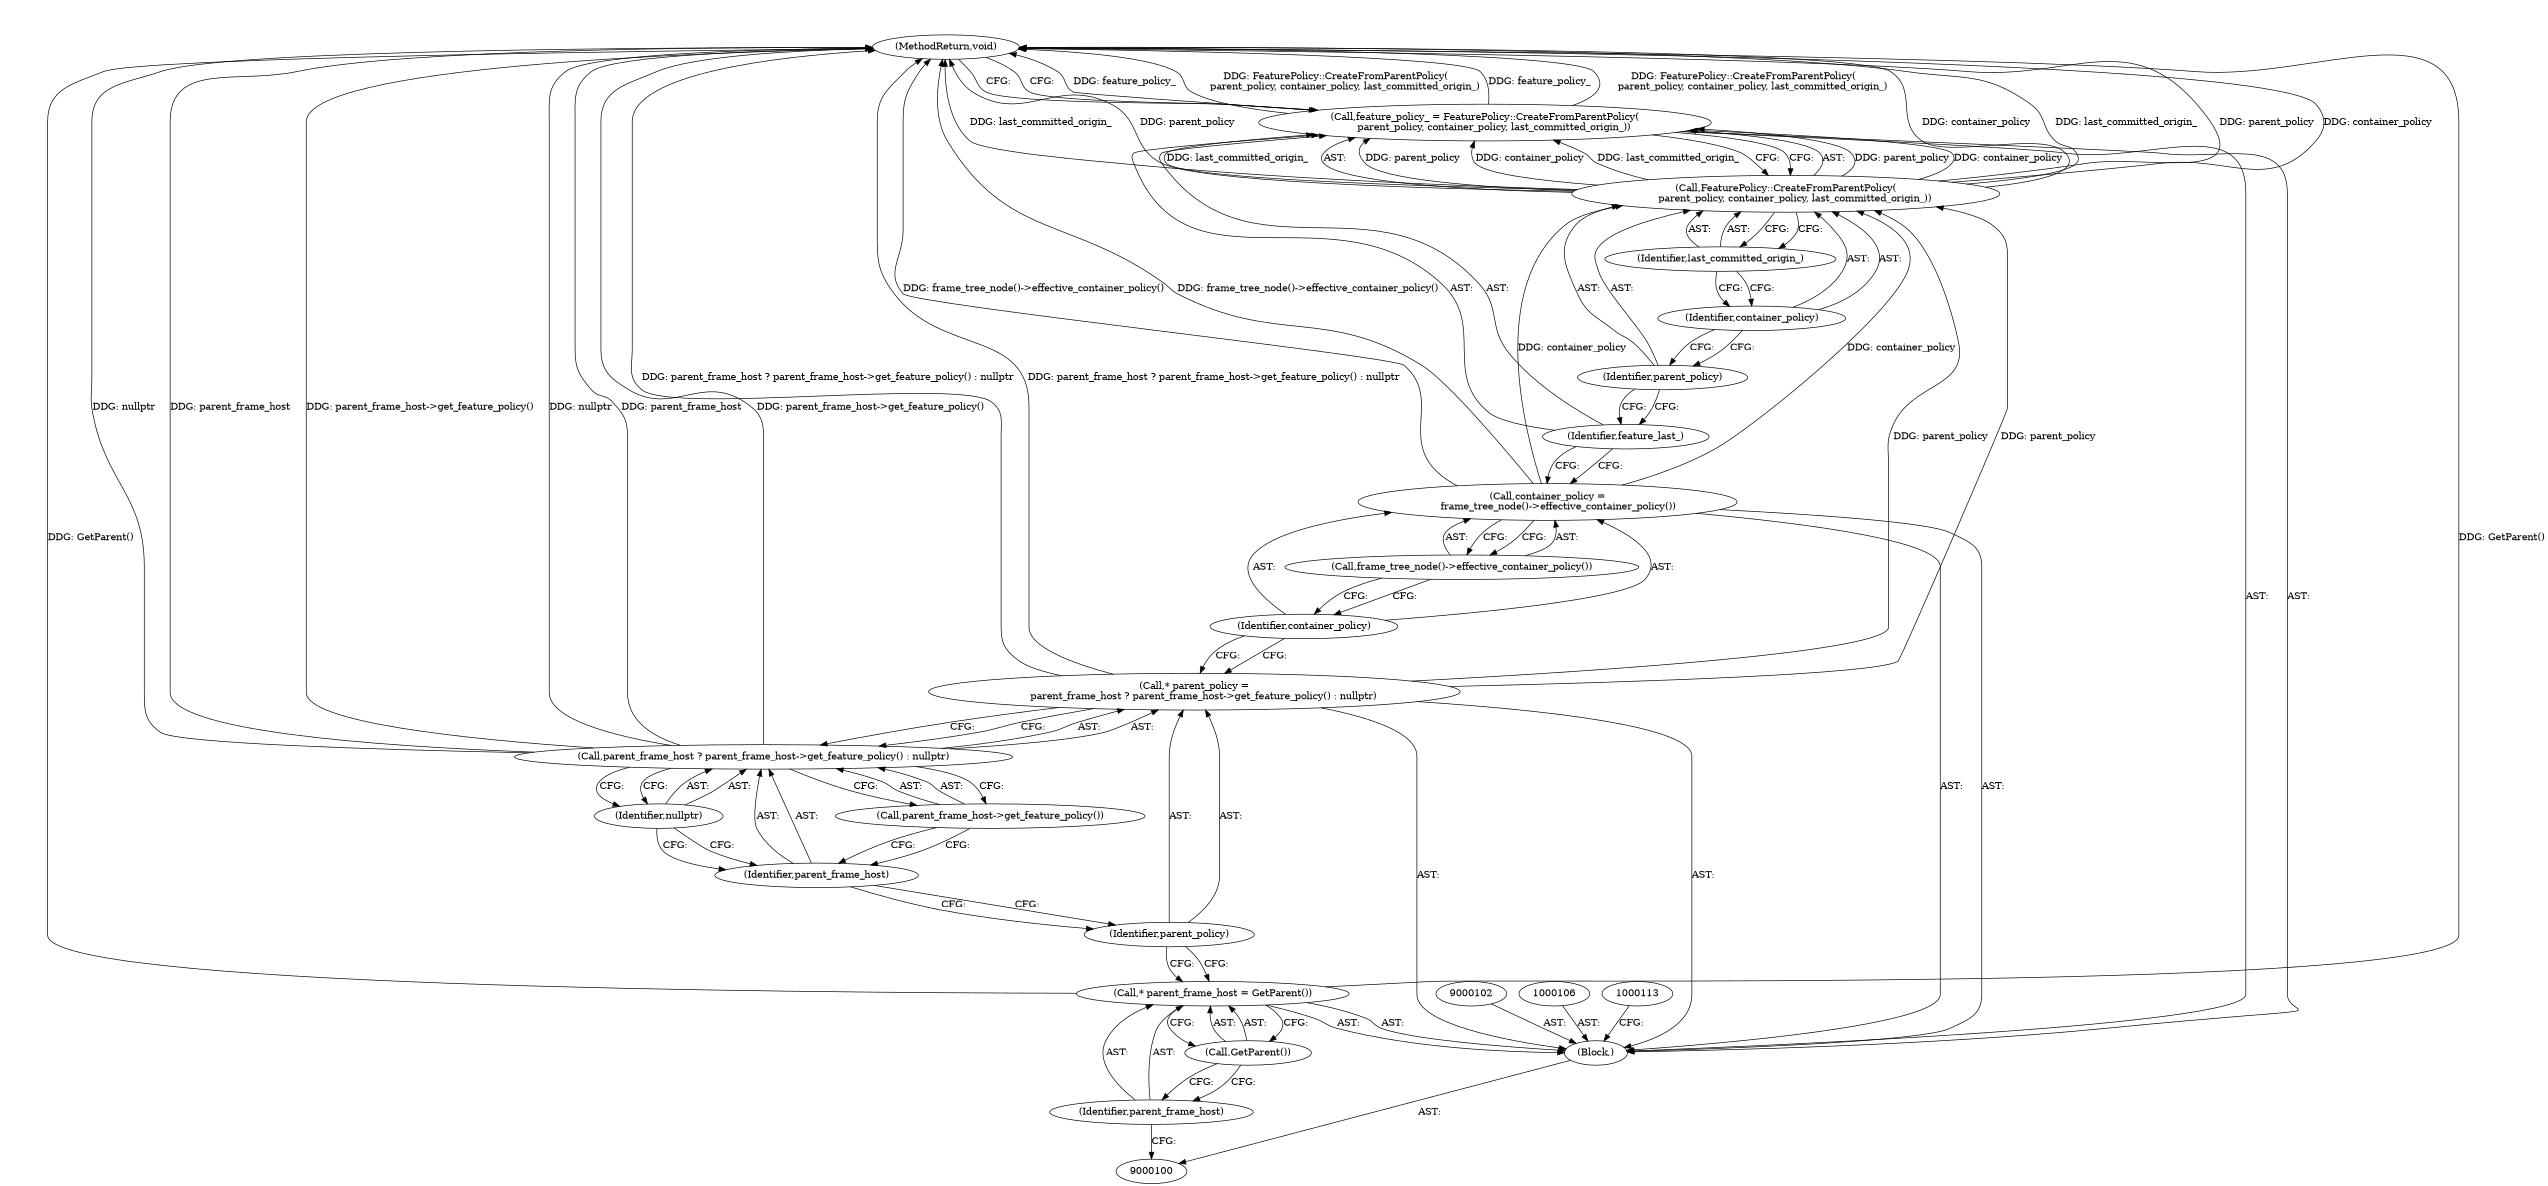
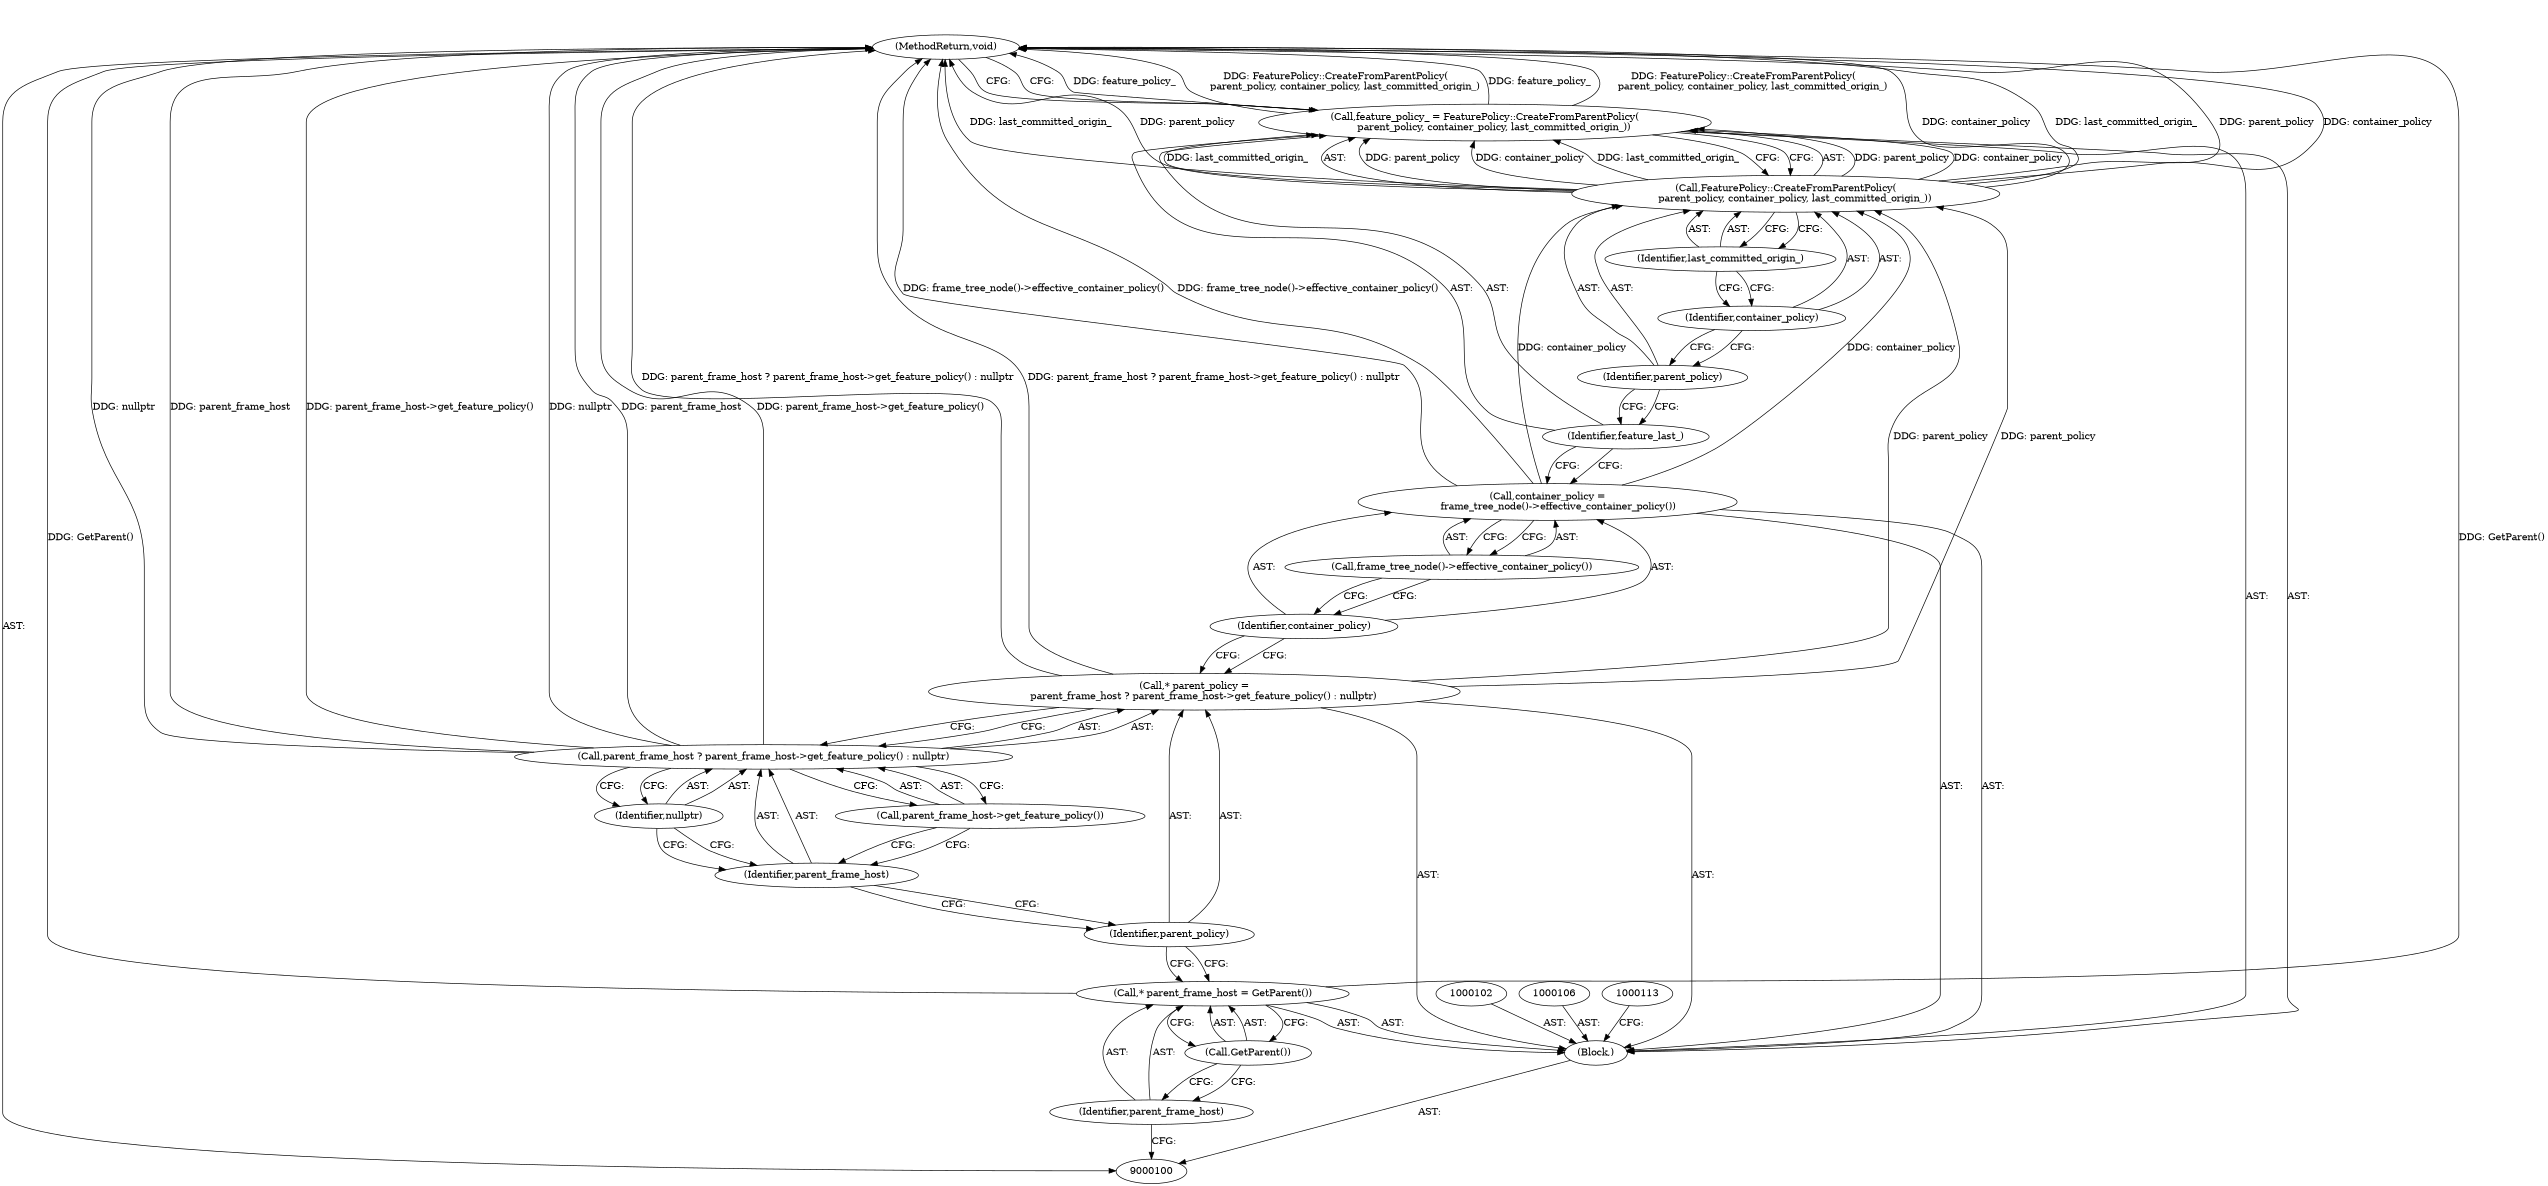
edge "(MethodReturn,void)" -> "9000100": added, label "AST:"
node "9000102": label "9000102" -> "1000102"
